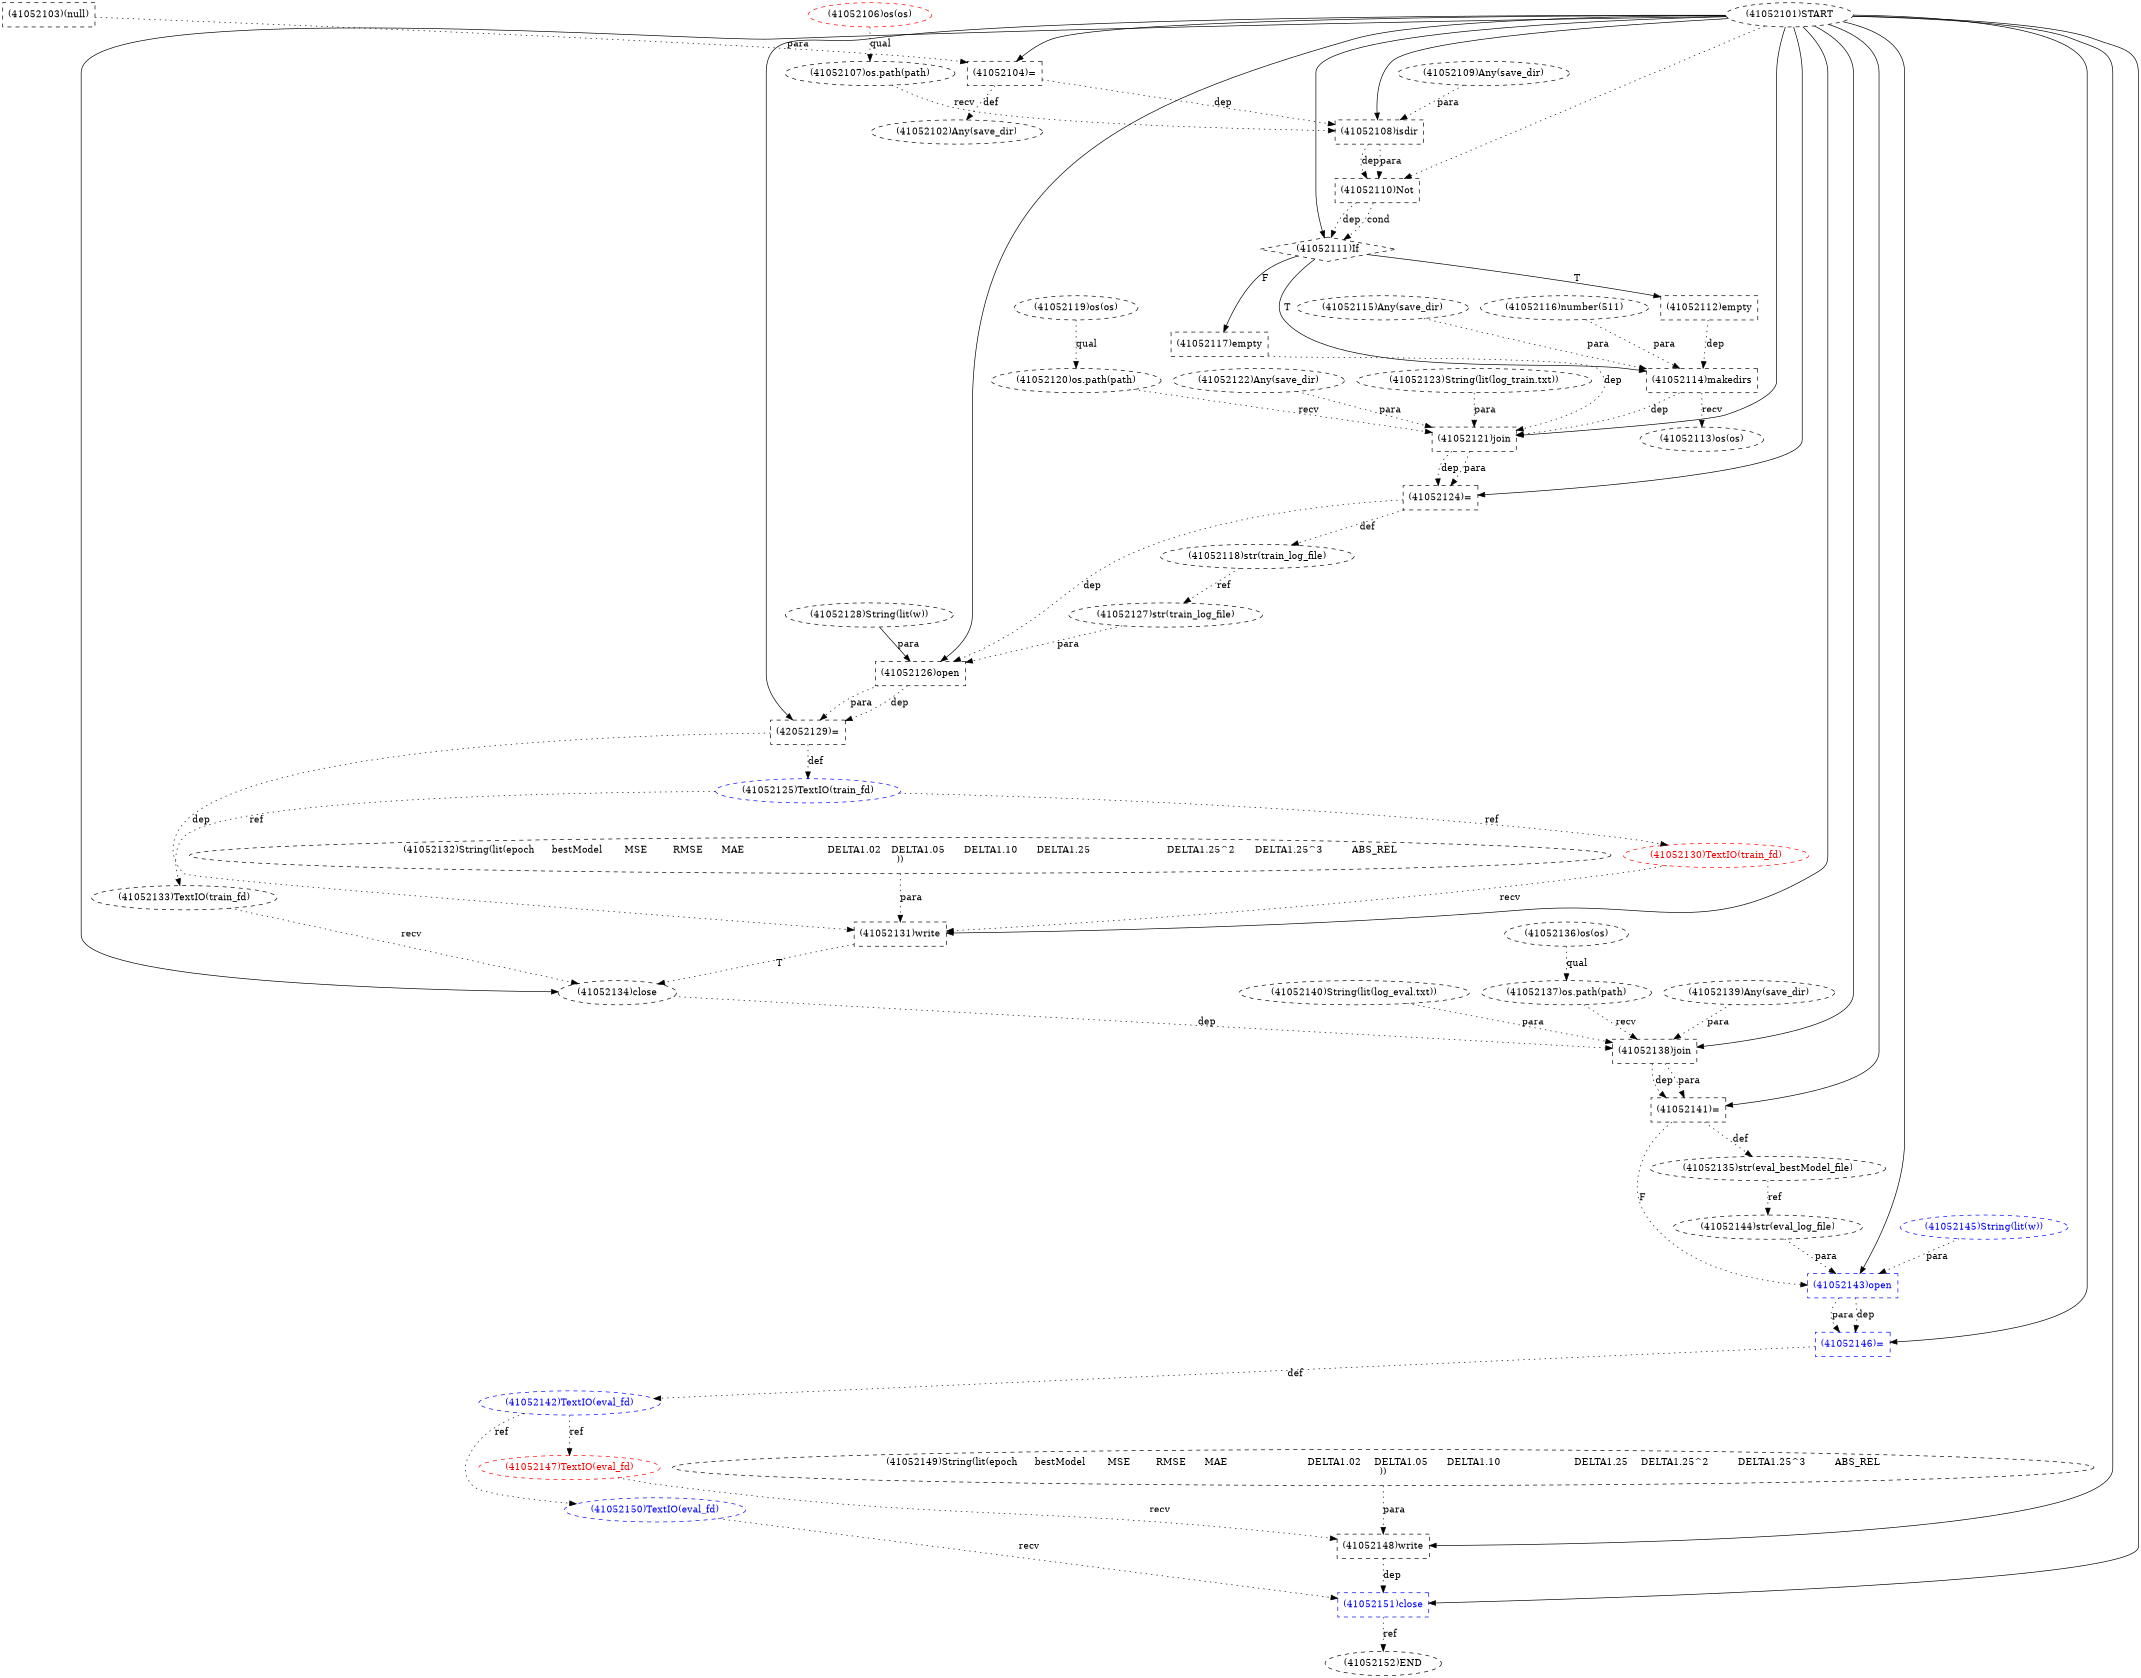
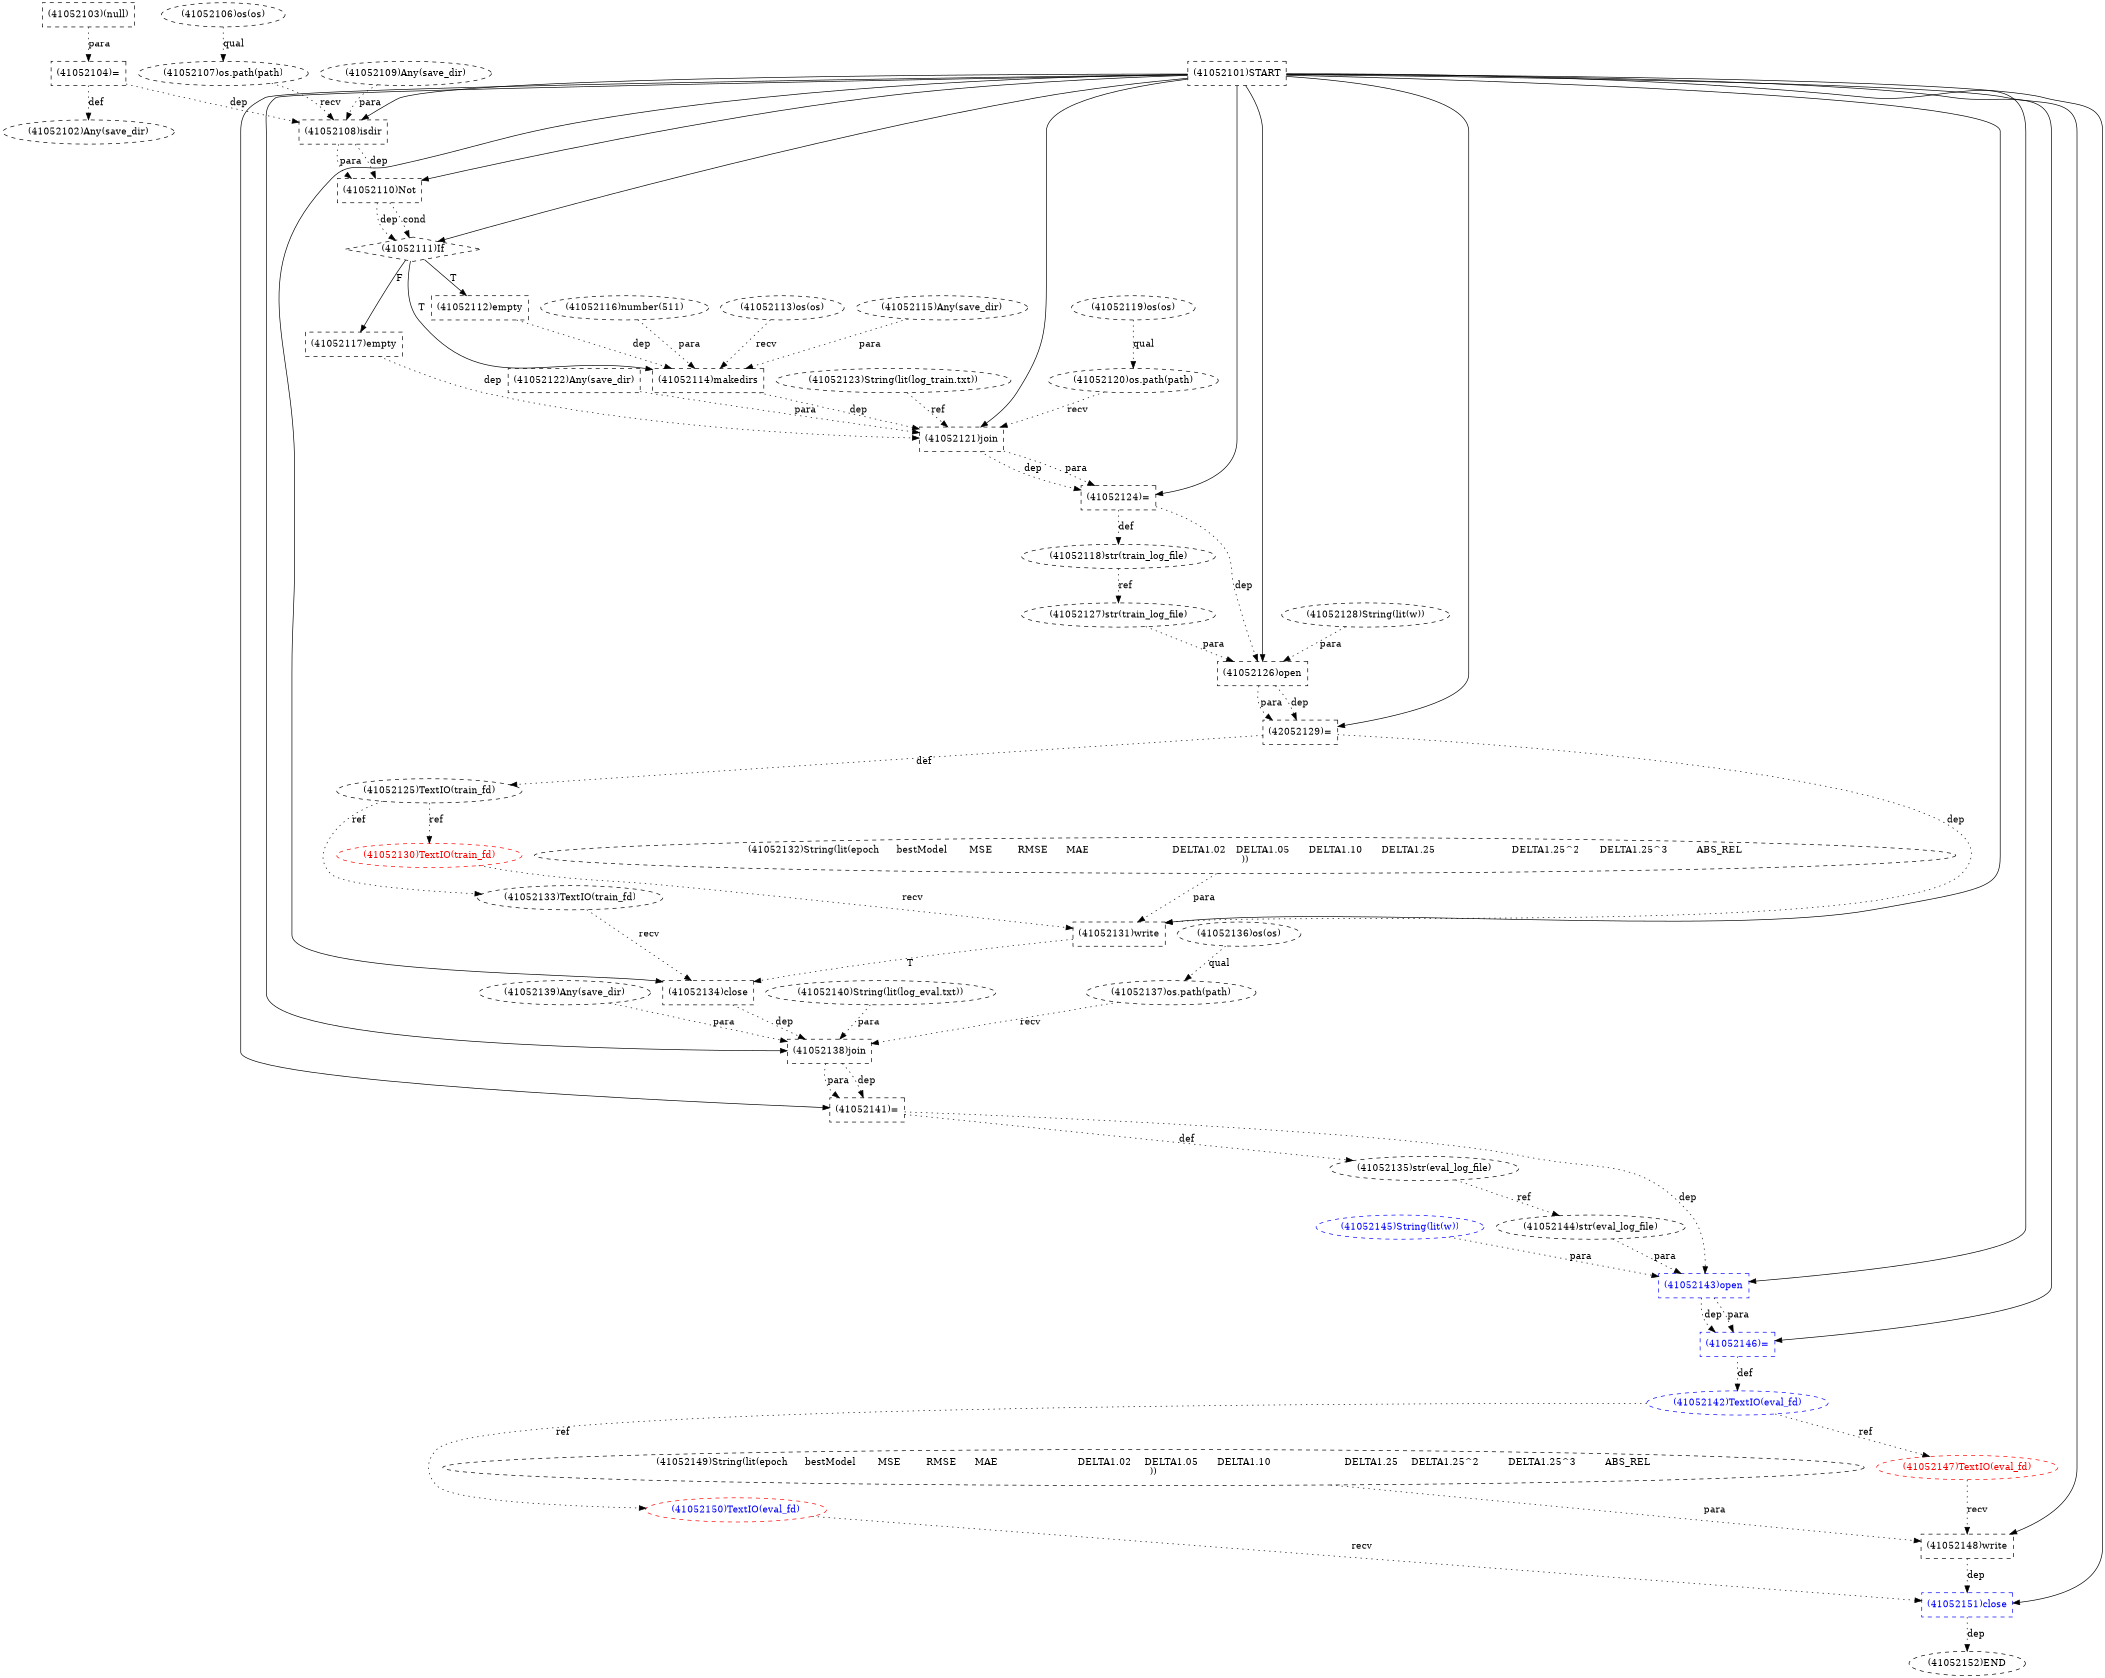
node "(41052106)os(os)": color red -> black
node "(41052101)START": shape ellipse -> box
edge "(41052101)START" -> "(41052104)=": removed
edge "(41052101)START" -> "(41052110)Not": style dotted -> solid
node "(41052122)Any(save_dir)": shape ellipse -> box
edge "(41052114)makedirs" -> "(41052113)os(os)": reversed
edge "(41052123)String(lit(log_train.txt))" -> "(41052121)join": label "para" -> "ref"
edge "(41052128)String(lit(w))" -> "(41052126)open": style solid -> dotted
node "(41052125)TextIO(train_fd)": color blue -> black
node "(41052134)close": shape ellipse -> box
node "(41052135)str(eval_bestModel_file)": label "(41052135)str(eval_bestModel_file)" -> "(41052135)str(eval_log_file)"
edge "(41052141)=" -> "(41052143)open": label "F" -> "dep"
node "(41052150)TextIO(eval_fd)": color blue -> red
edge "(41052151)close" -> "(41052152)END": label "ref" -> "dep"
